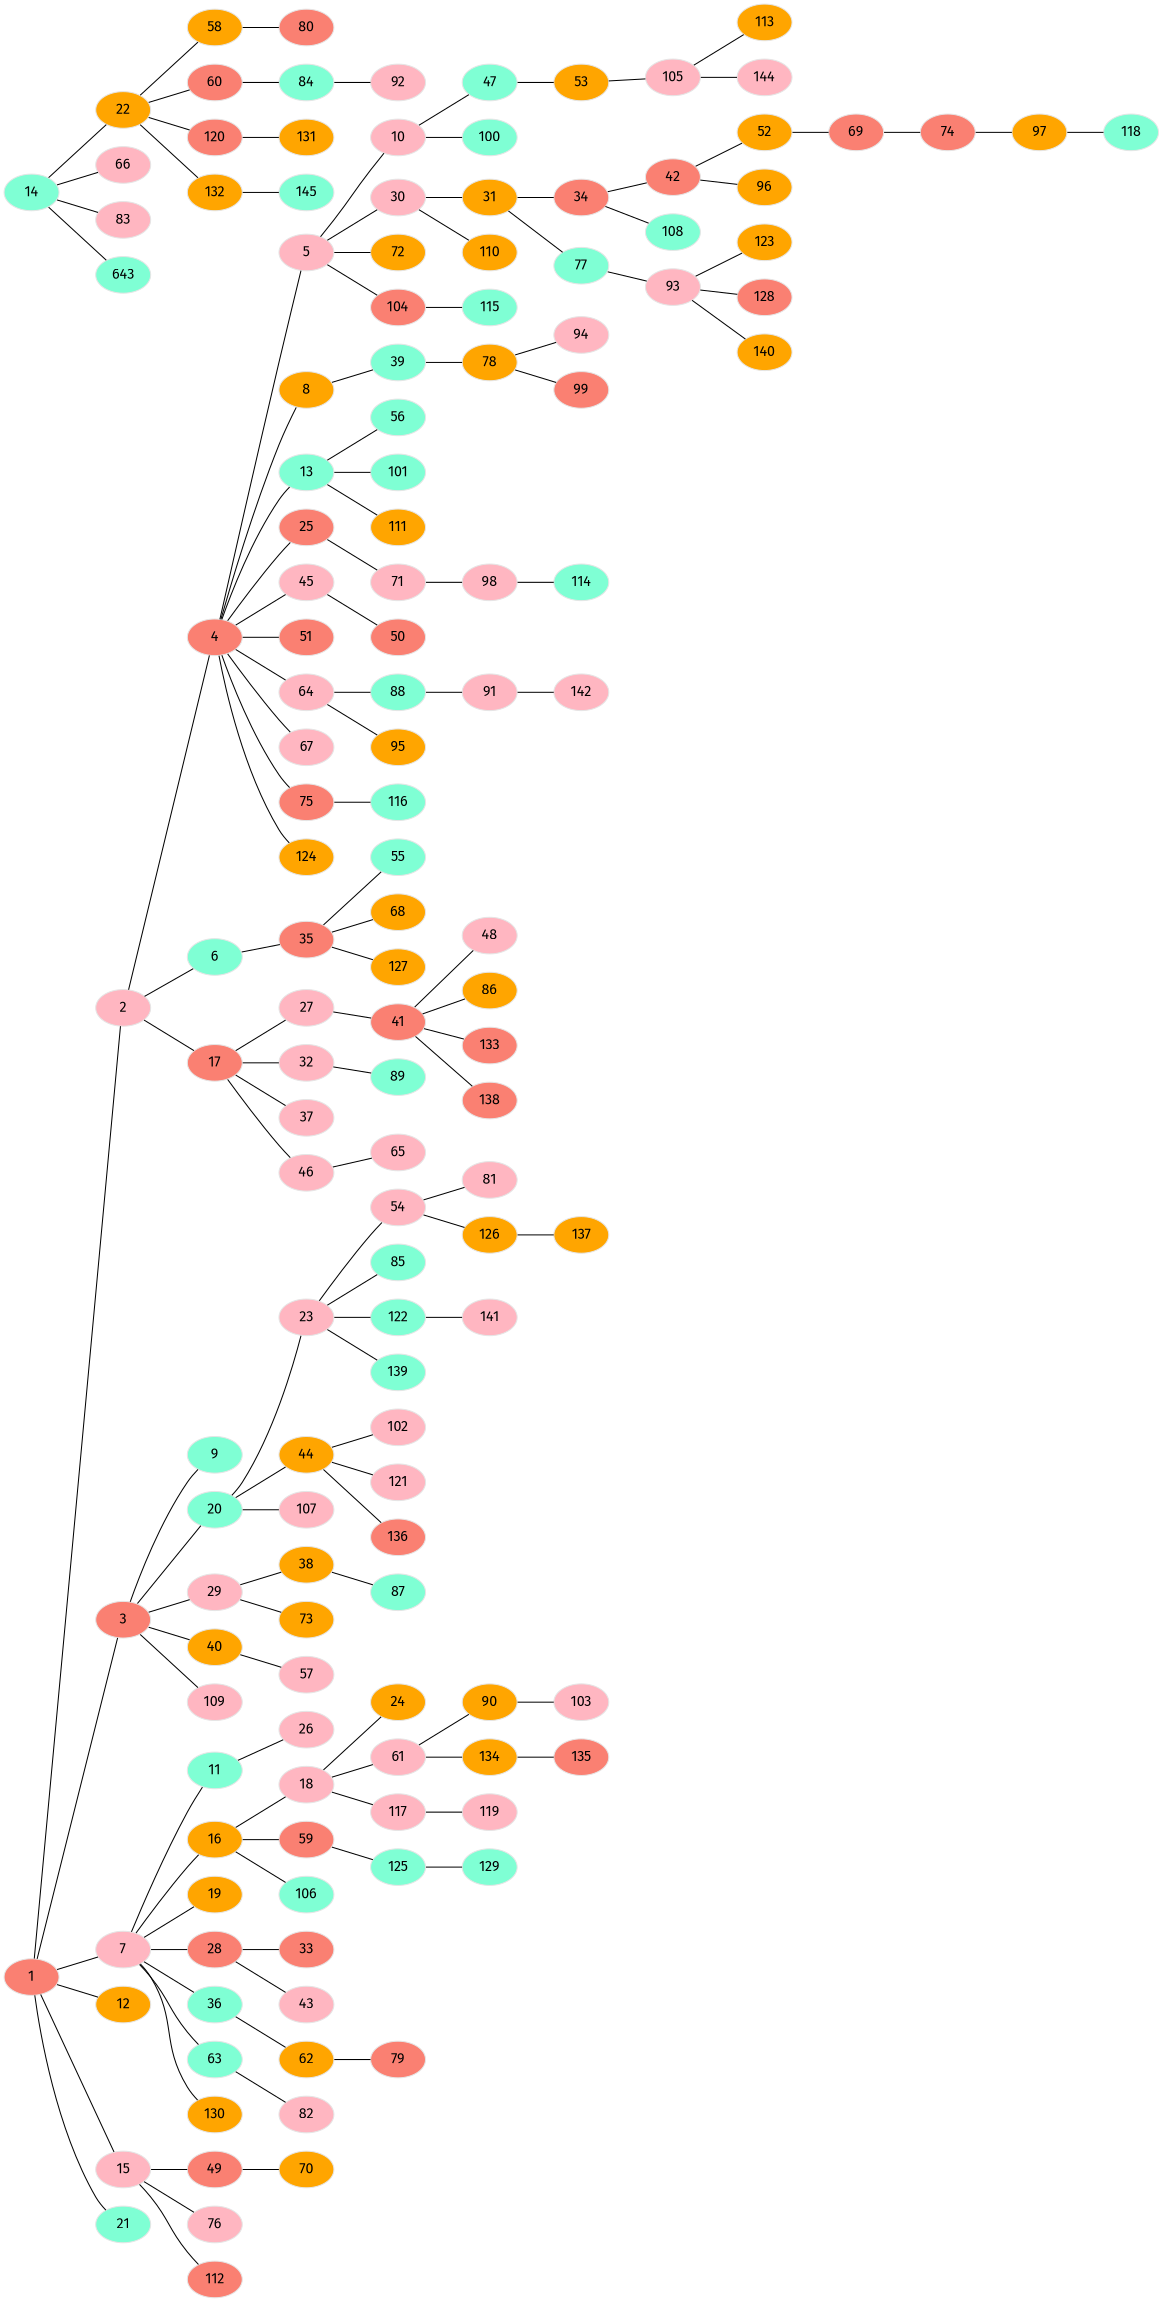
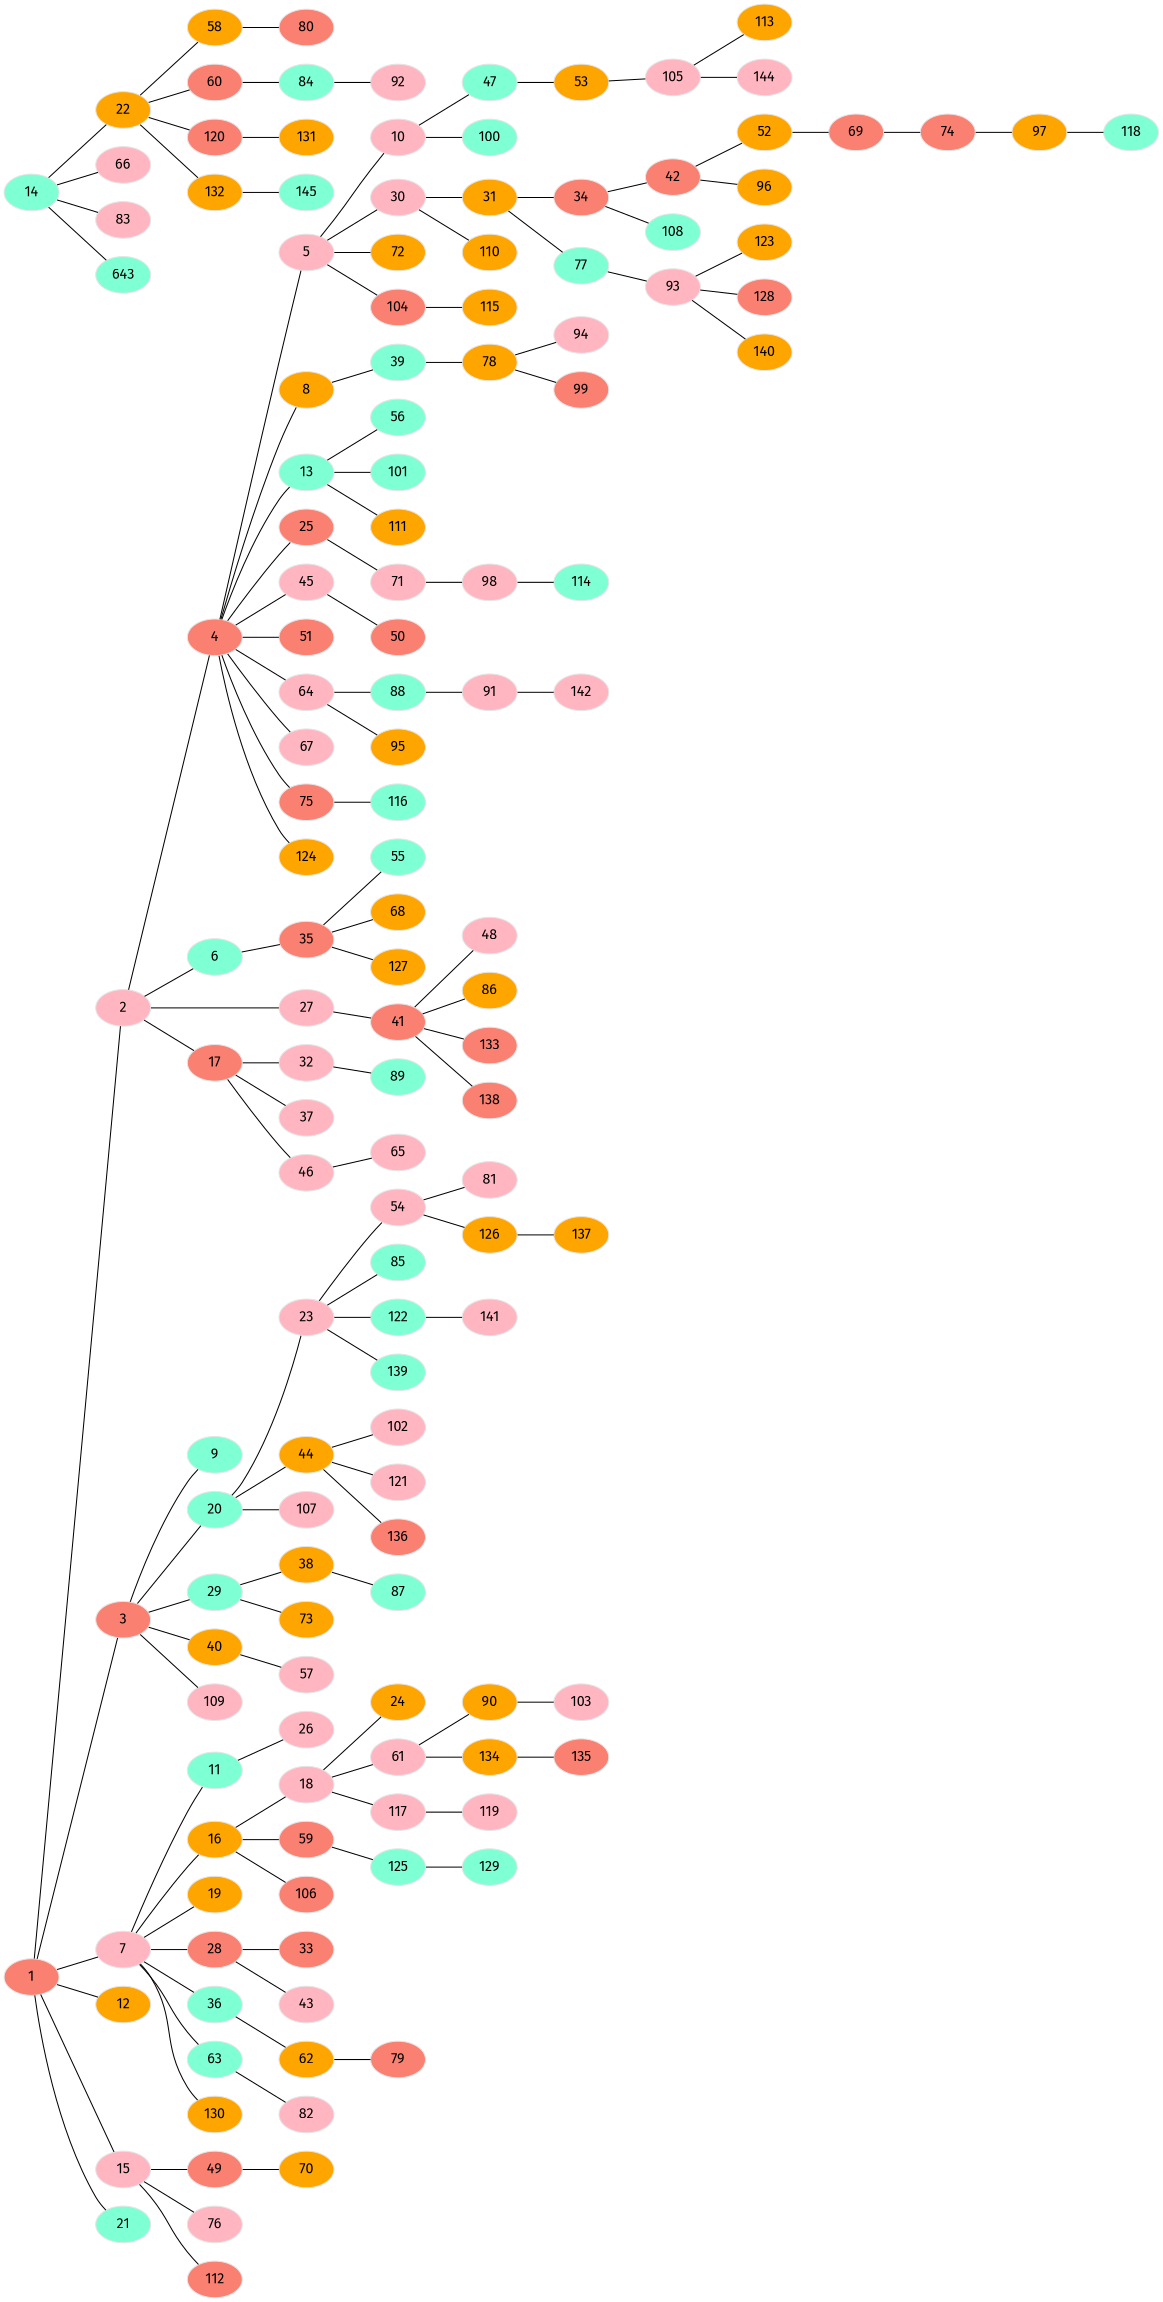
node "115": fillcolor aquamarine -> orange
edge "27" -- "17": now "27" -- "2"
node "29": fillcolor lightpink -> aquamarine
node "106": fillcolor aquamarine -> salmon
